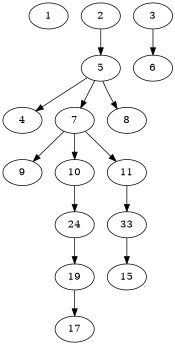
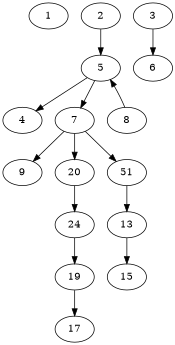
edge "5" -> "8": reversed
node "10": label "10" -> "20"
node "11": label "11" -> "51"
node "33": label "33" -> "13"
